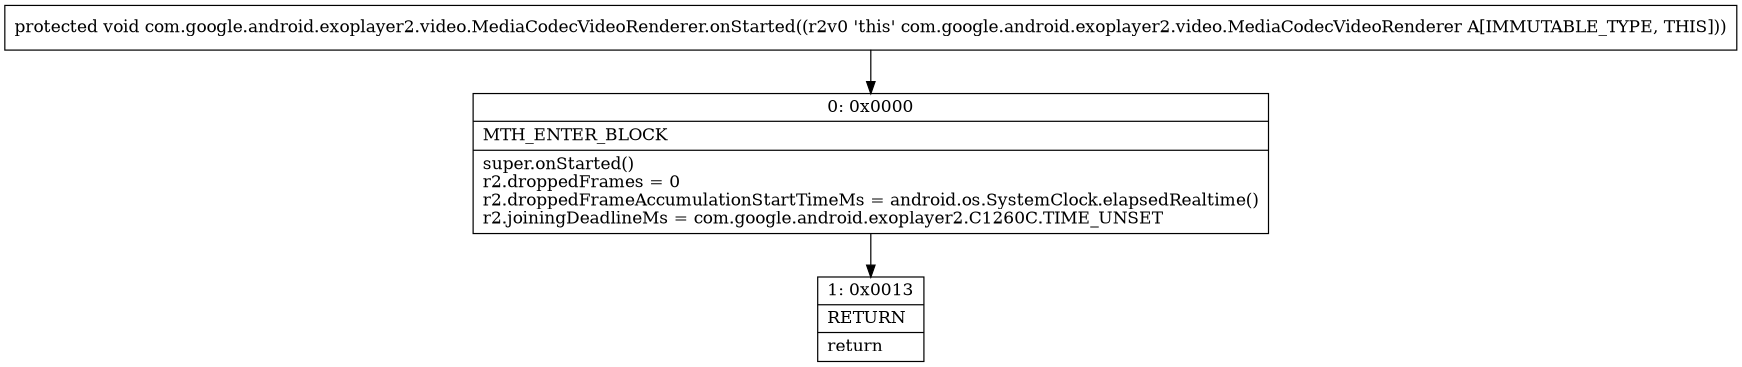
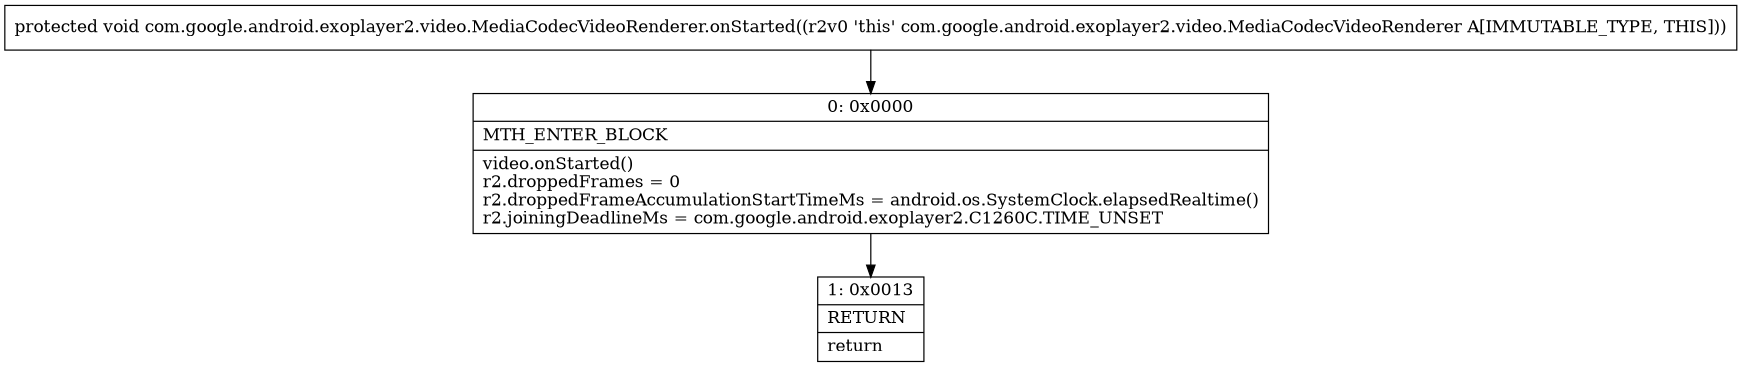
node "0: 0x0000": text "super.onStarted()" -> "video.onStarted()"
